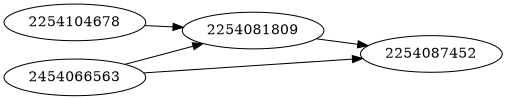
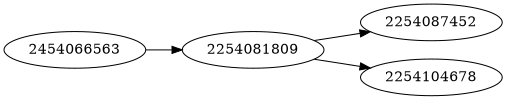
edge "2254104678" -> "2254081809": reversed
edge "2454066563" -> "2254087452": removed
